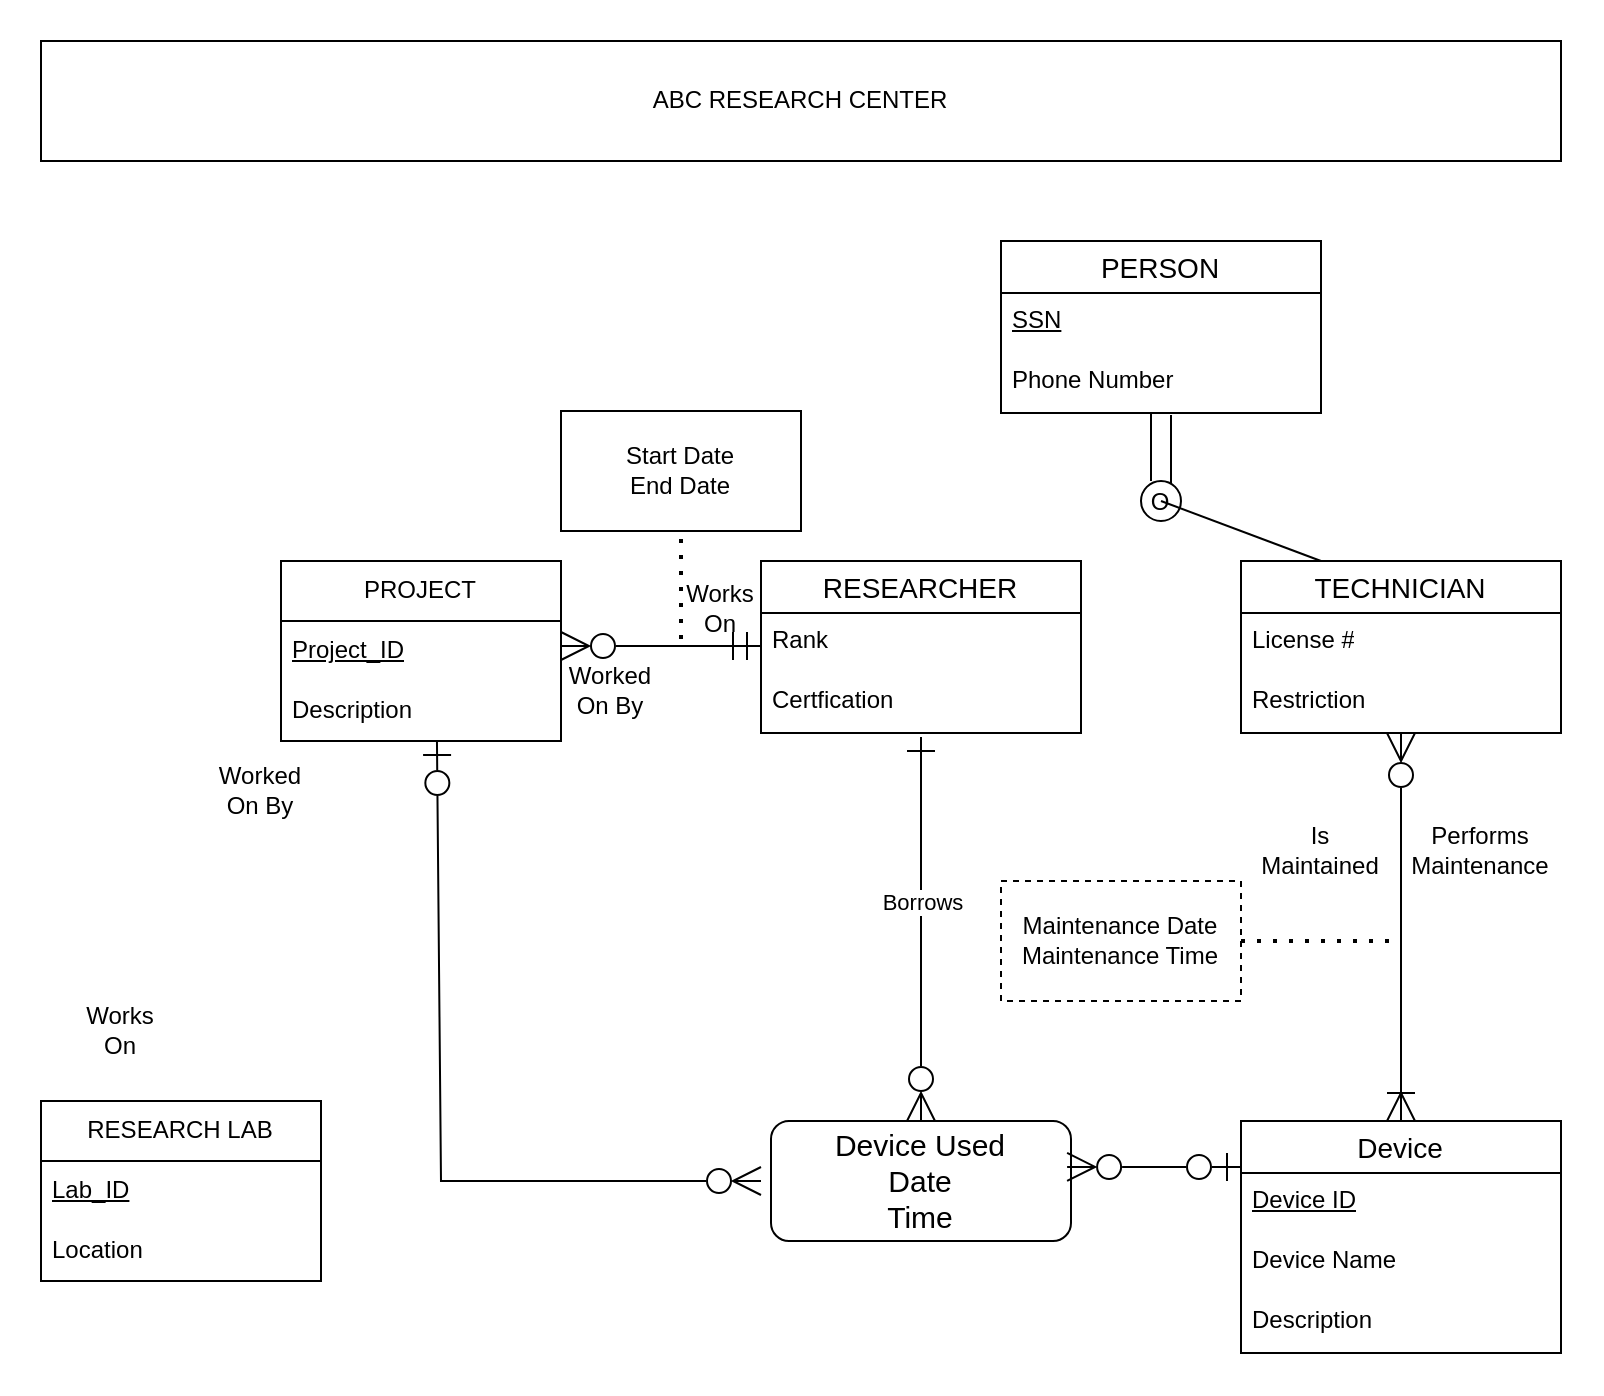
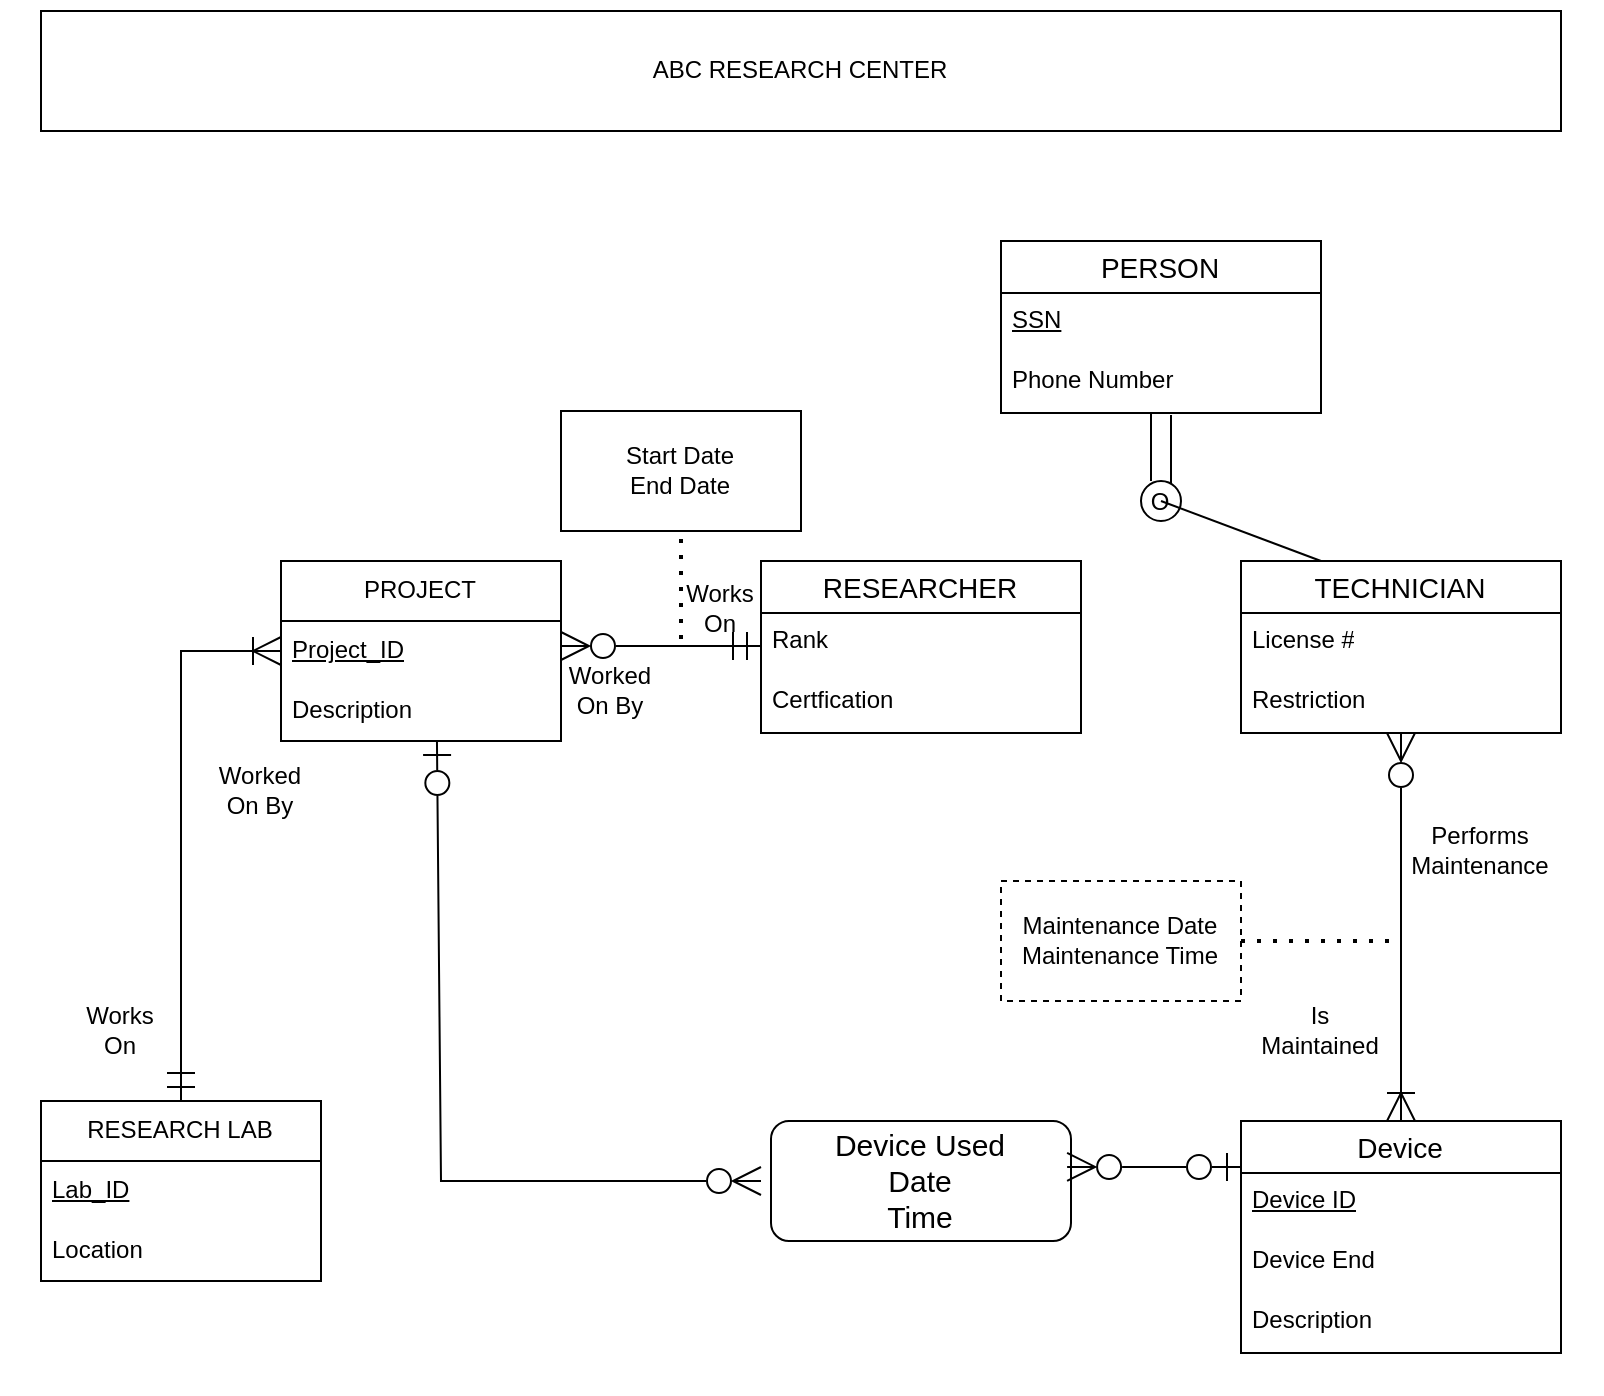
node "ABC RESEARCH CENTER": moved (801, 101) -> (801, 71)
edge "Project_ID" -- "RESEARCH LAB": added
node "Is Maintained": moved (1321, 851) -> (1321, 1031)
edge "Certfication" -- "Device Used Date Time": removed, label "Borrows"
node "Device Name": label "Device Name" -> "Device End"
